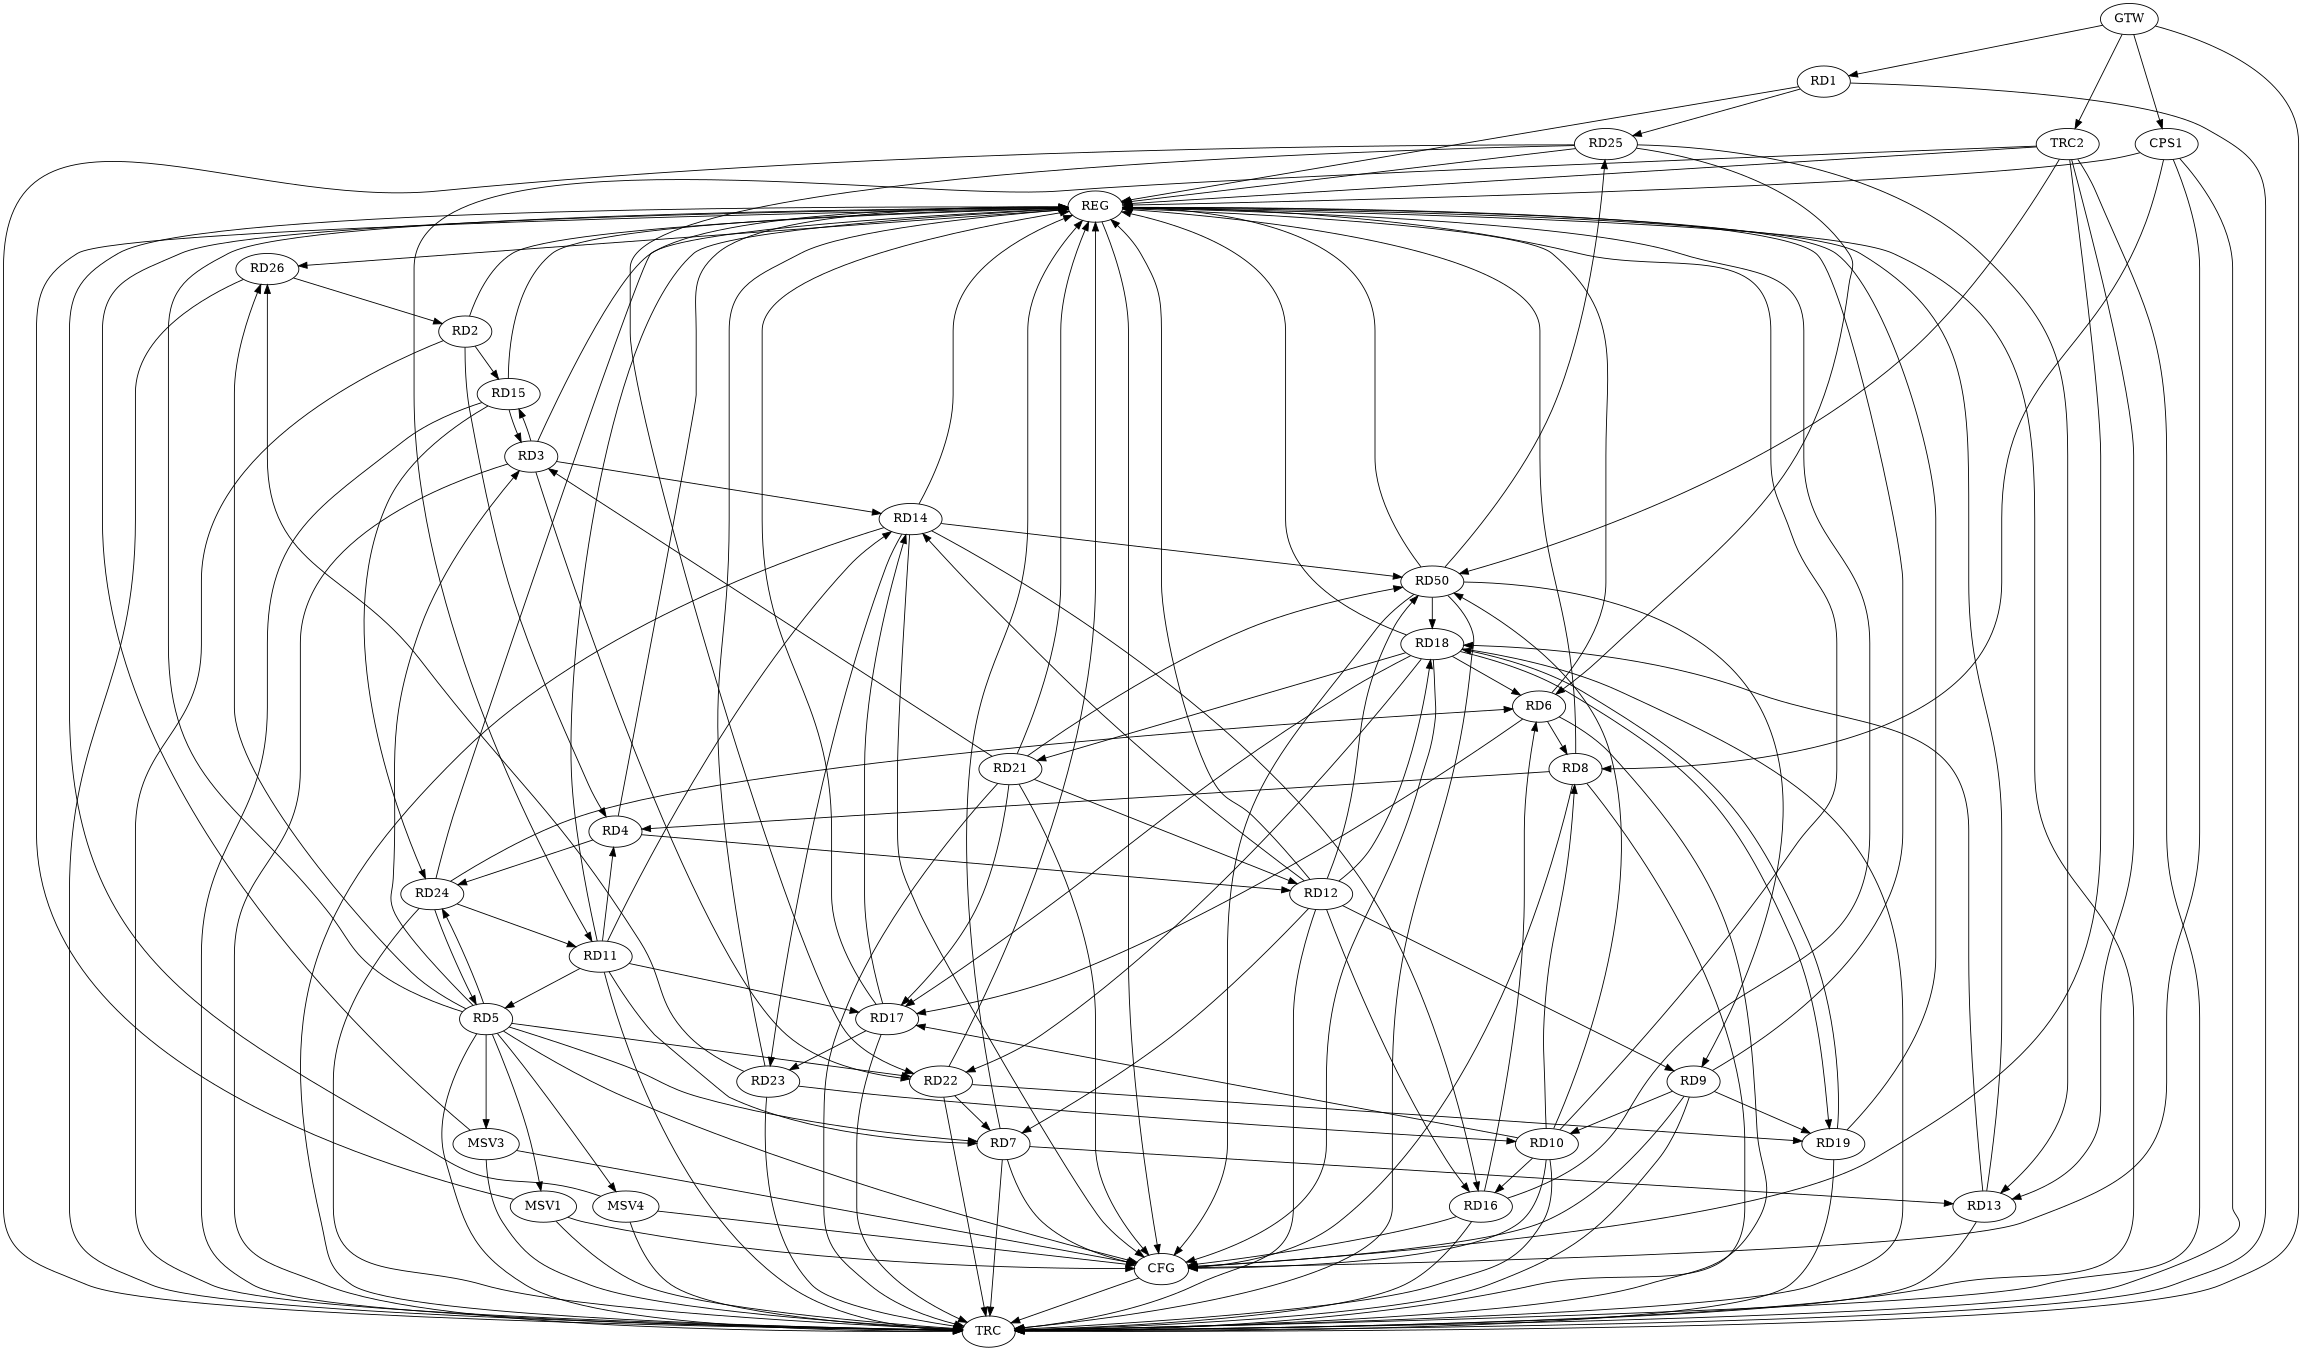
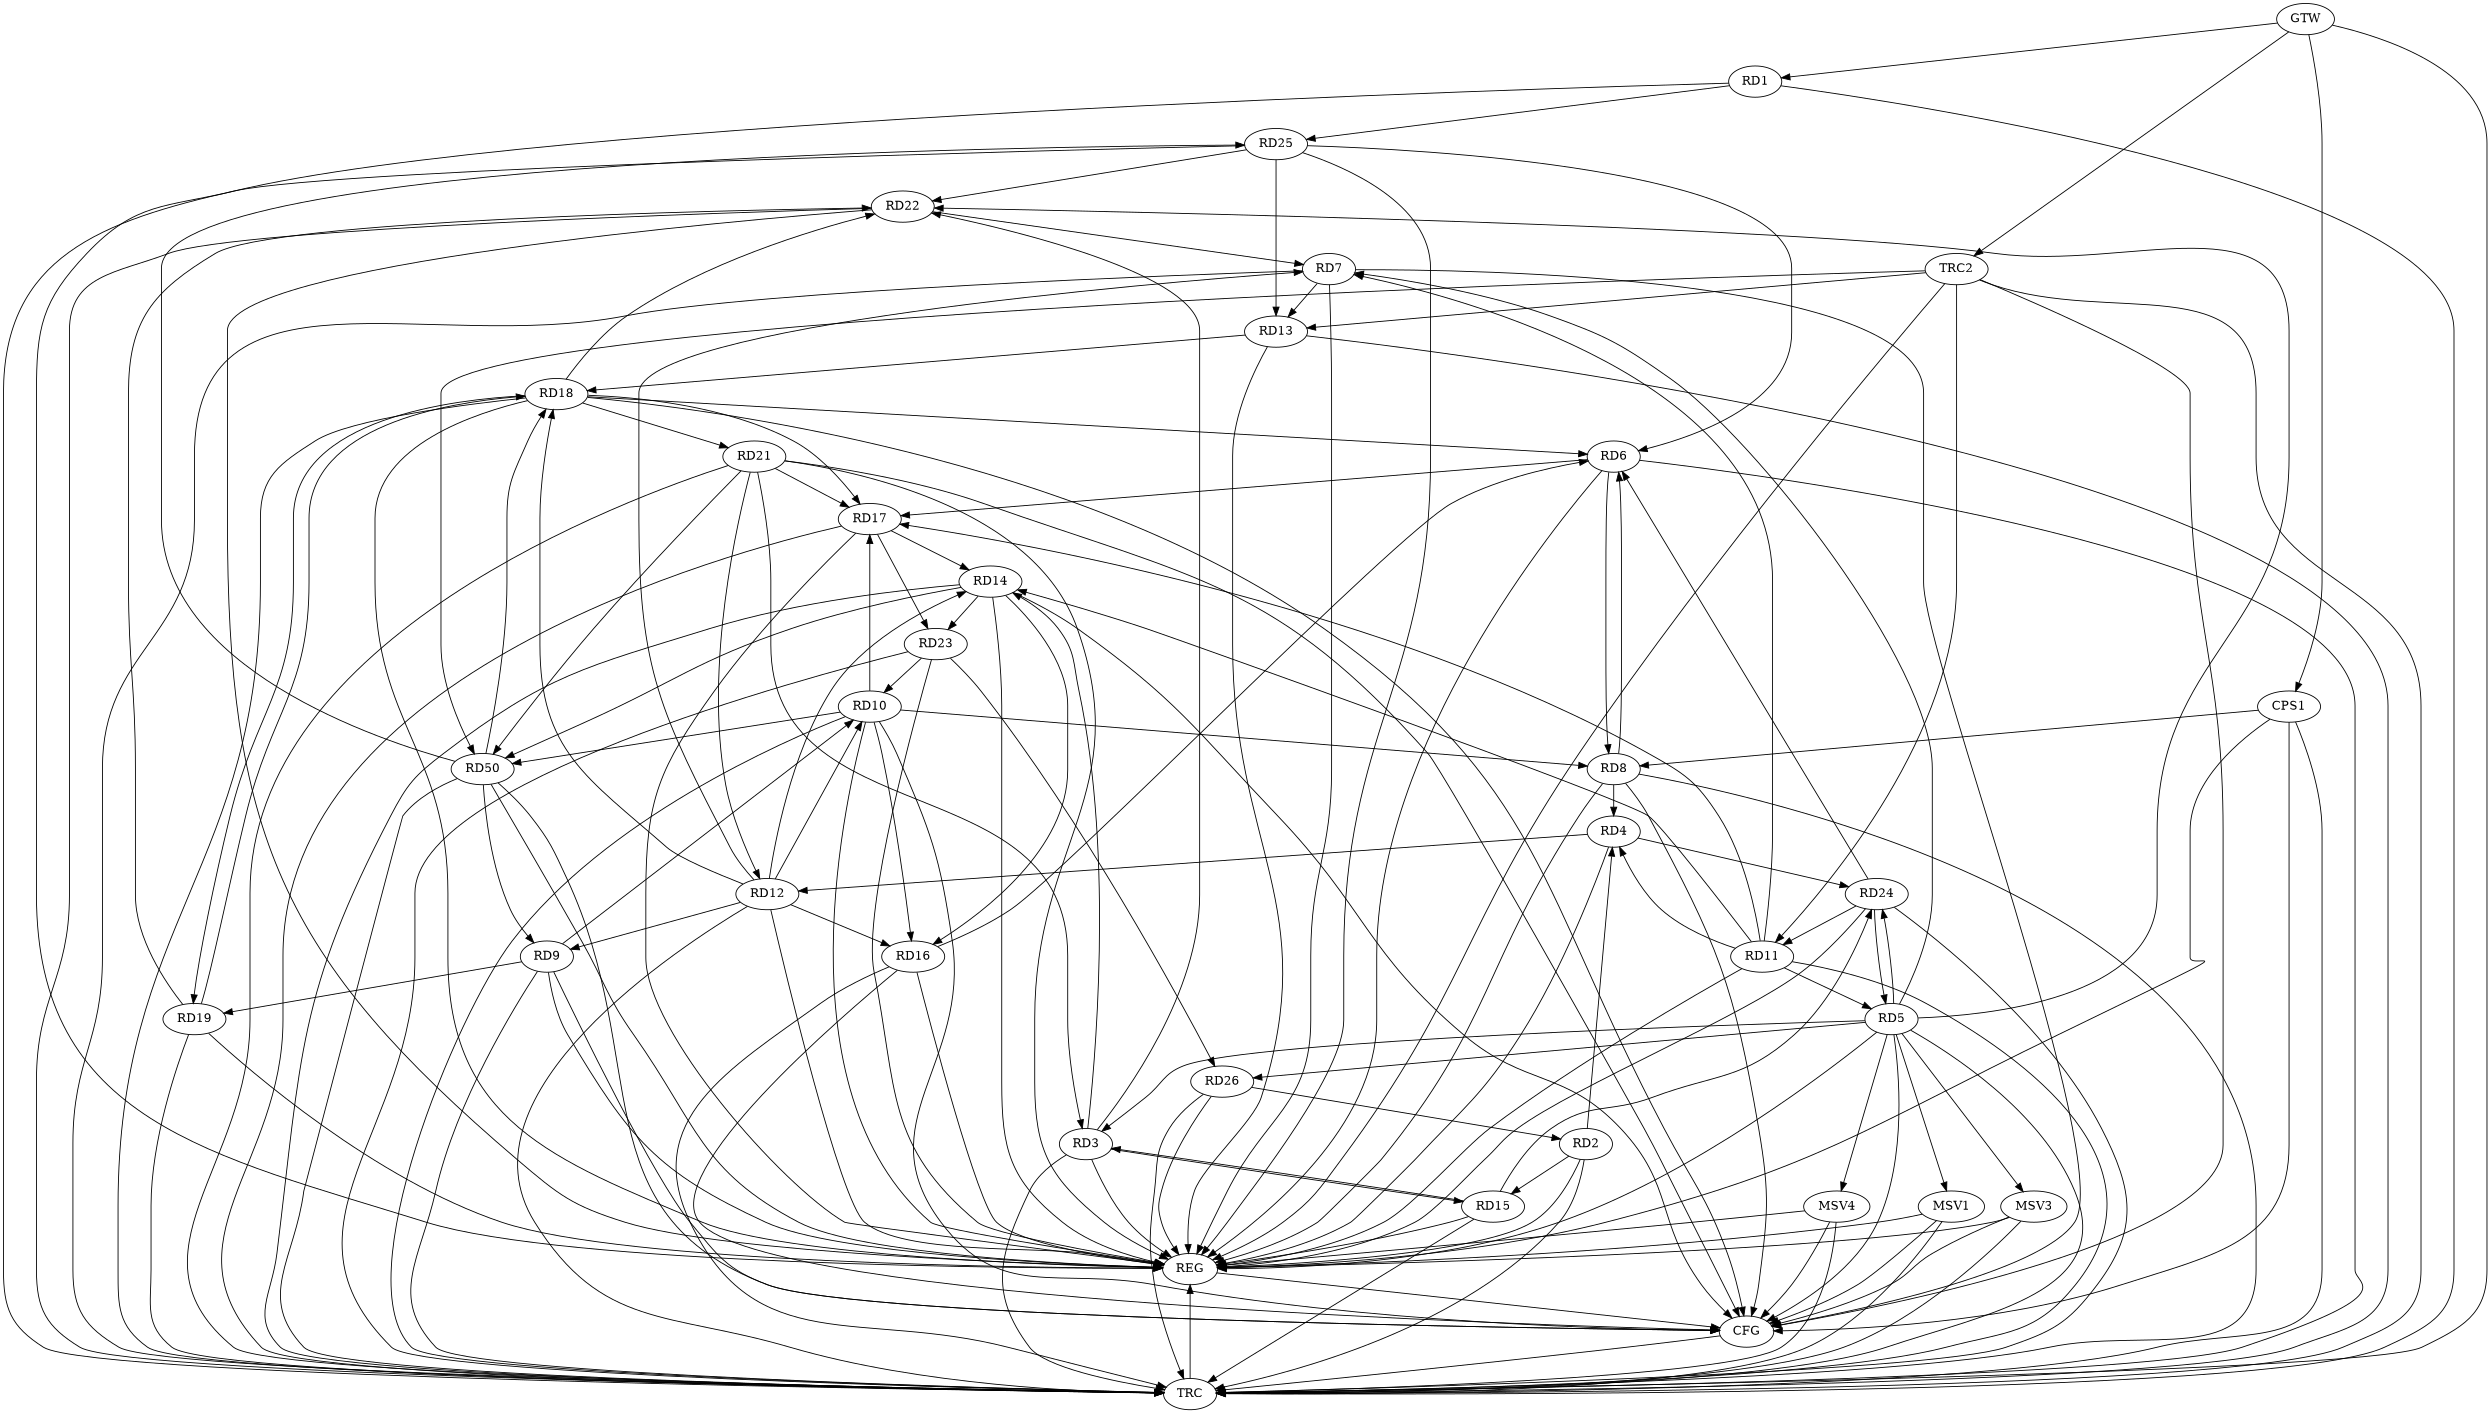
edge "REG" -> "RD26": reversed
edge "RD8" -> "RD6": added
edge "RD12" -> "RD50": now "RD12" -> "RD10"
edge "RD22" -> "RD19": reversed
